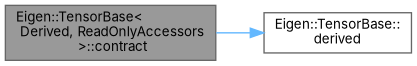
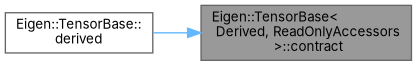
edge "Eigen::TensorBase< Derived, ReadOnlyAccessors >::contract" -> "Eigen::TensorBase:: derived": reversed
